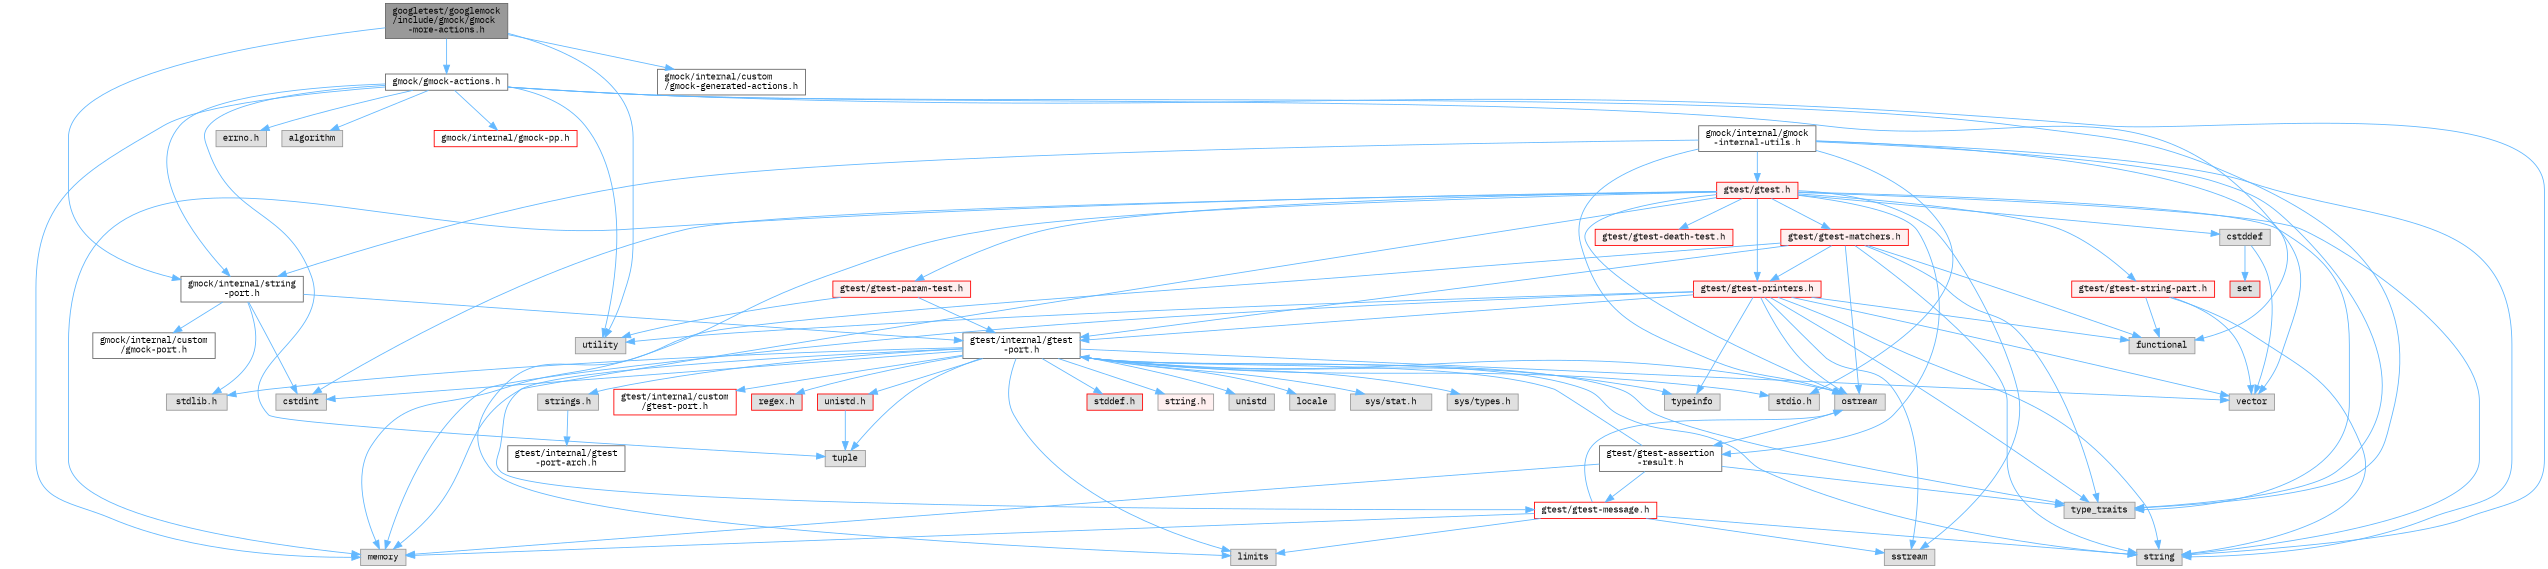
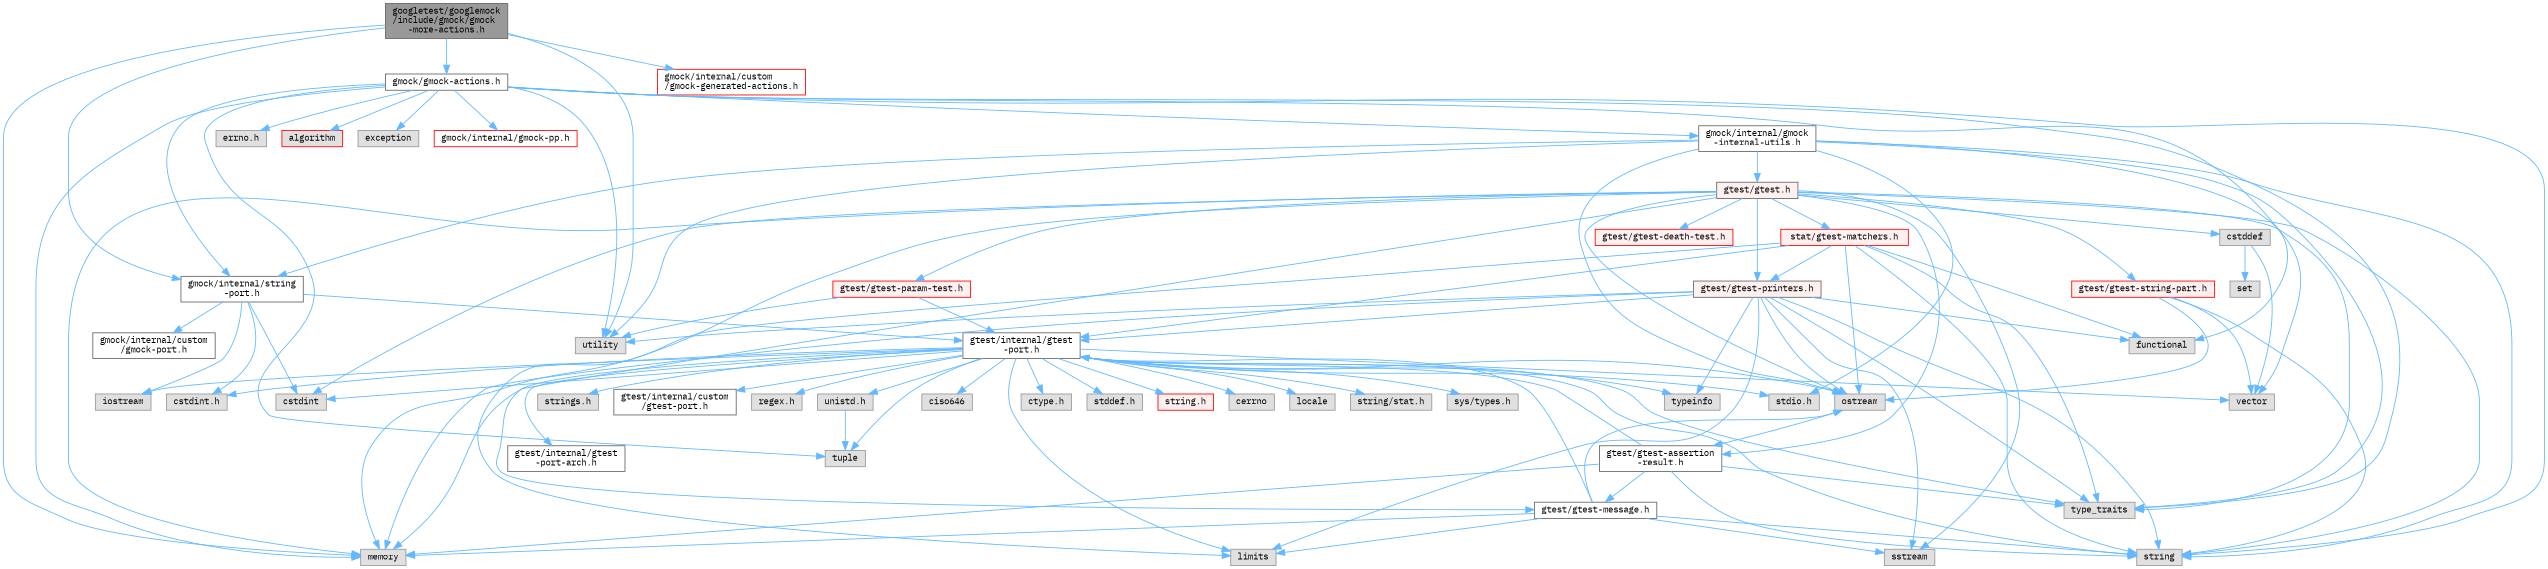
node "gmock/internal/custom /gmock-generated-actions.h": color grey40 -> red
edge "gmock/gmock-actions.h" -> "gmock/internal/gmock -internal-utils.h": added
node "algorithm": color grey60 -> red
node "exception": added
edge "gmock/internal/gmock -internal-utils.h" -> "utility": added
node "gtest/gtest.h": color red -> grey40
node "gtest/gtest-matchers.h": label "gtest/gtest-matchers.h" -> "stat/gtest-matchers.h"
edge "googletest/googlemock /include/gmock/gmock -more-actions.h" -> "memory": added
node "gtest/gtest-printers.h": color red -> grey40
node "set": color red -> grey60
edge "gtest/gtest-string-part.h" -> "functional": now "gtest/gtest-string-part.h" -> "ostream"
edge "gtest/gtest-printers.h" -> "vector": now "gtest/gtest-printers.h" -> "limits"
edge "gtest/gtest-message.h" -> "gtest/internal/gtest -port.h": added
node "iostream": added
node "stdlib.h": label "stdlib.h" -> "cstdint.h"
node "gtest/internal/custom /gtest-port.h": color red -> grey40
node "regex.h": color red -> grey60
node "unistd.h": color red -> grey60
node "ciso646": added
node "ctype.h": added
node "stddef.h": color red -> grey60
node "string.h": color grey60 -> red
node "unistd": label "unistd" -> "cerrno"
node "sys/stat.h": label "sys/stat.h" -> "string/stat.h"
edge "strings.h" -> "gtest/internal/gtest -port-arch.h": now "gtest/internal/gtest -port.h" -> "gtest/internal/gtest -port-arch.h"
node "gtest/gtest-message.h": color red -> grey40
edge "gtest/gtest-assertion -result.h" -> "string": added
